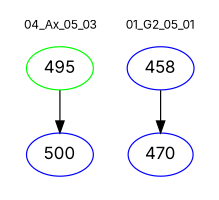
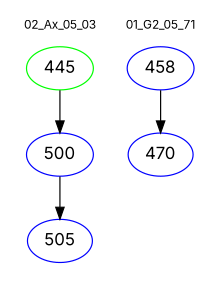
cluster "04_Ax_05_03": label "04_Ax_05_03" -> "02_Ax_05_03"
cluster "01_G2_05_01": label "01_G2_05_01" -> "01_G2_05_71"
node "495": label "495" -> "445"
node "505": added
